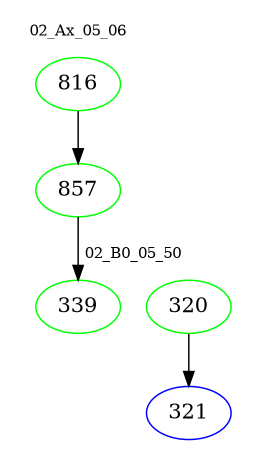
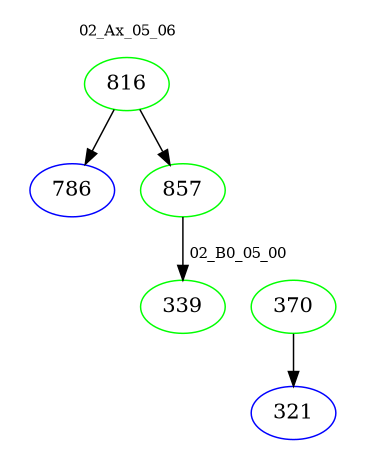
node "786": added
cluster "02_B0_05_50": label "02_B0_05_50" -> "02_B0_05_00"
node "320": label "320" -> "370"
